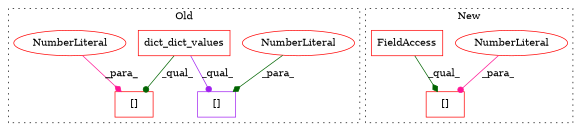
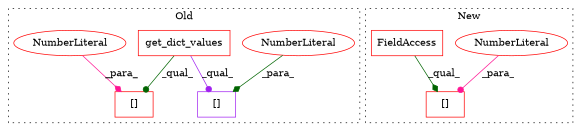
node "dict_dict_values": label "dict_dict_values" -> "get_dict_values"
